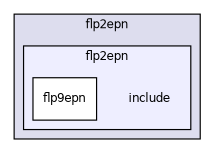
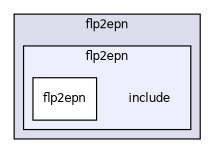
node "flp9epn": label "flp9epn" -> "flp2epn"
